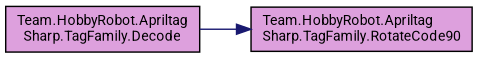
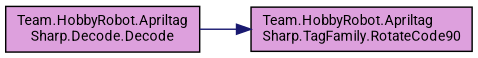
node "Team.HobbyRobot.Apriltag Sharp.TagFamily.Decode": label "Team.HobbyRobot.Apriltag Sharp.TagFamily.Decode" -> "Team.HobbyRobot.Apriltag Sharp.Decode.Decode"
